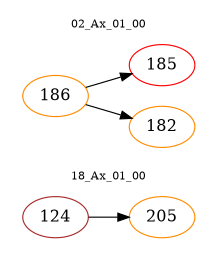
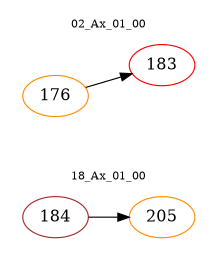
node "185": label "185" -> "183"
node "186": label "186" -> "176"
node "182": removed
node "124": label "124" -> "184"
